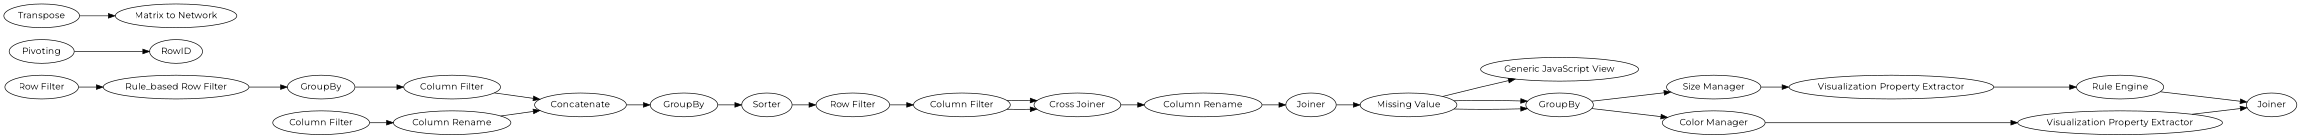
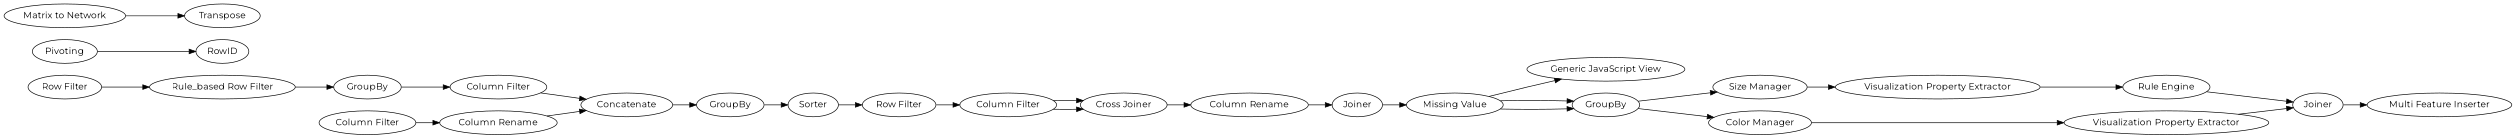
edge "Transpose" -> "Matrix to Network": reversed
node "Multi Feature Inserter": added
